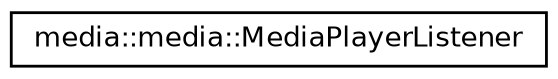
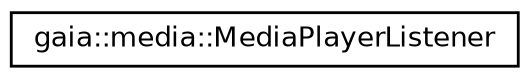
node "media::media::MediaPlayerListener": label "media::media::MediaPlayerListener" -> "gaia::media::MediaPlayerListener"
